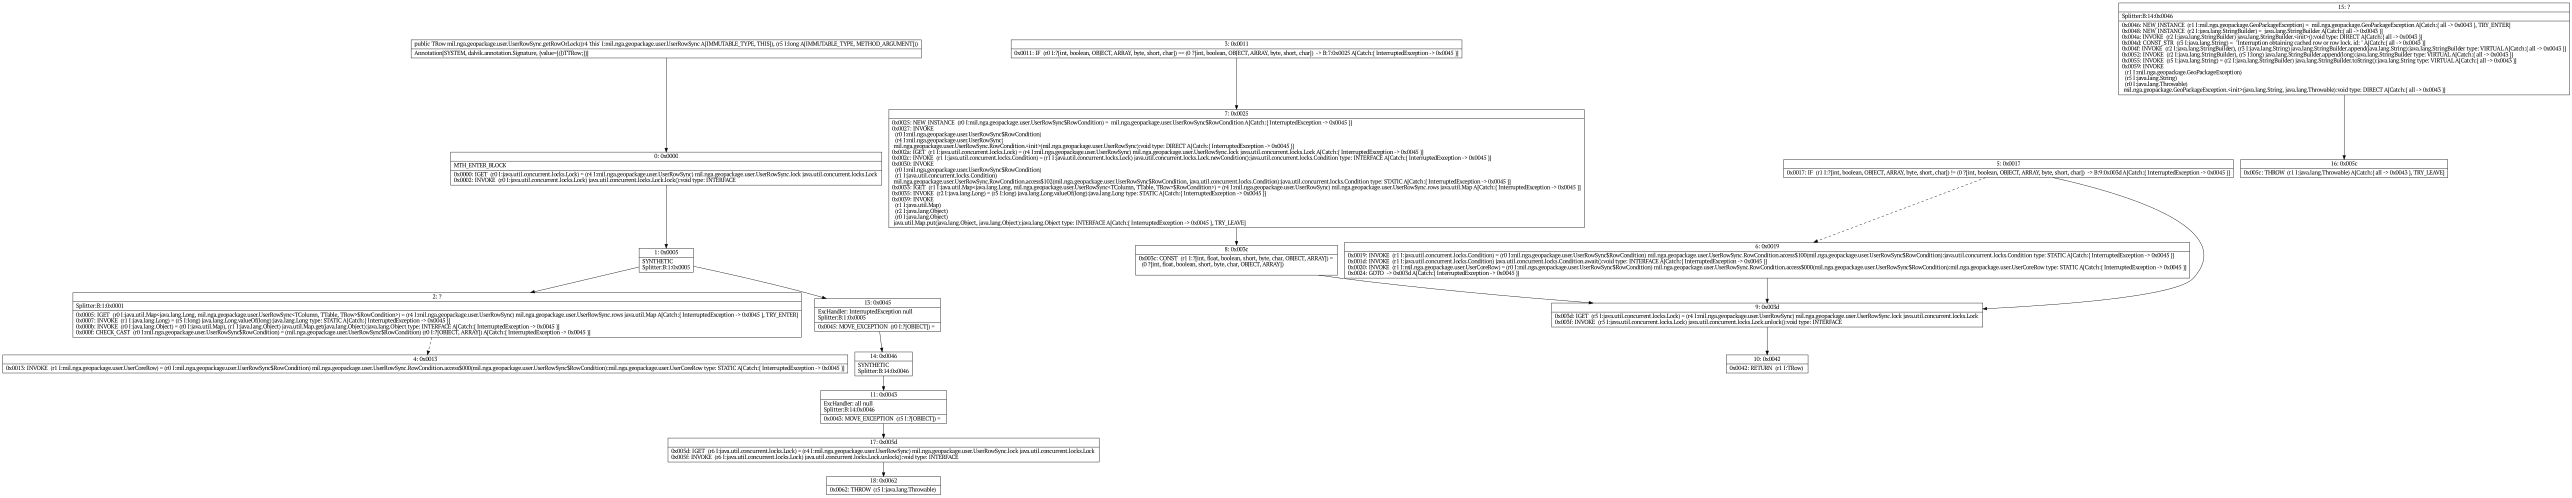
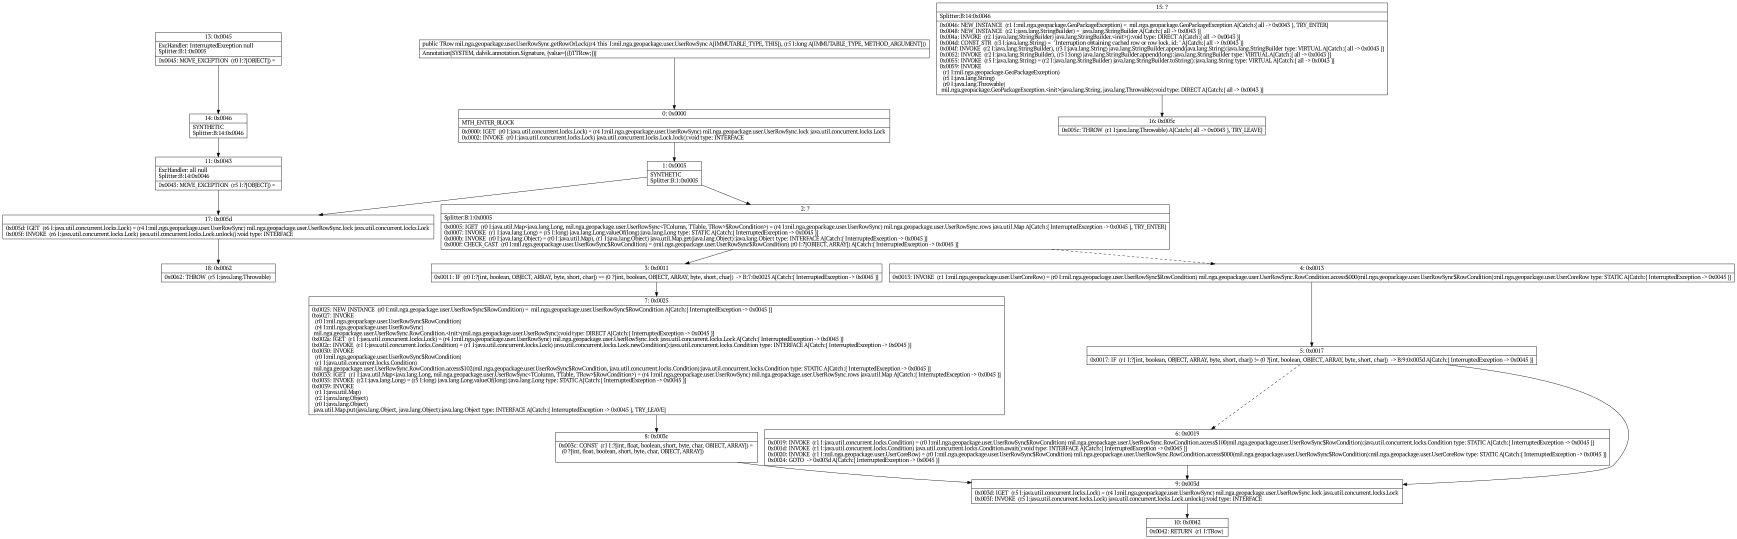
node "7: 0x0025": text "0x0027: INVOKE" -> "0x6027: INVOKE"
edge "2: ?" -> "3: 0x0011": added
edge "1: 0x0005" -> "13: 0x0045": now "1: 0x0005" -> "17: 0x005d"
node "2: ?": text "Splitter:B:1:0x0001" -> "Splitter:B:1:0x0005"
edge "4: 0x0013" -> "5: 0x0017": added
